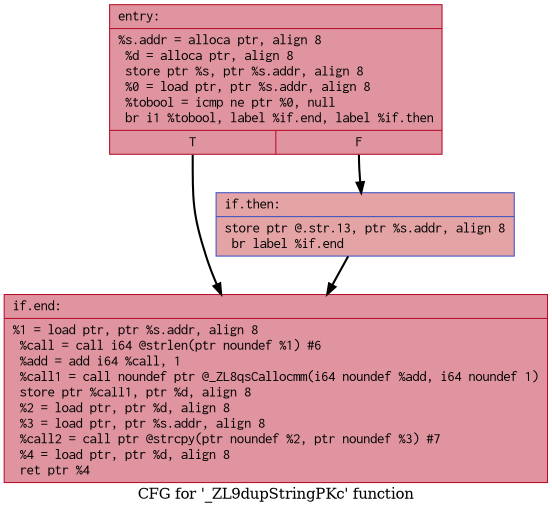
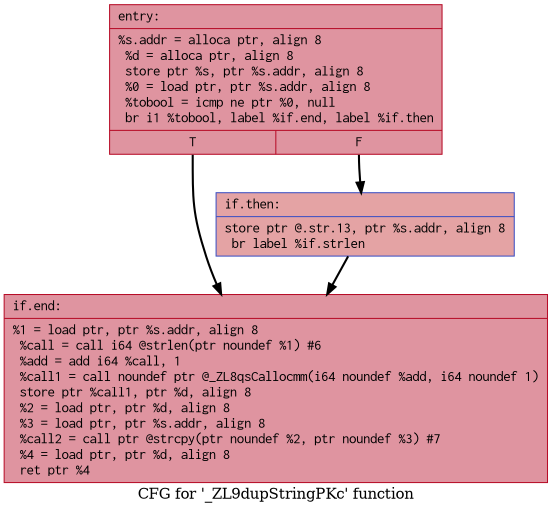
node "if.then:": text "br label %if.end" -> "br label %if.strlen"
